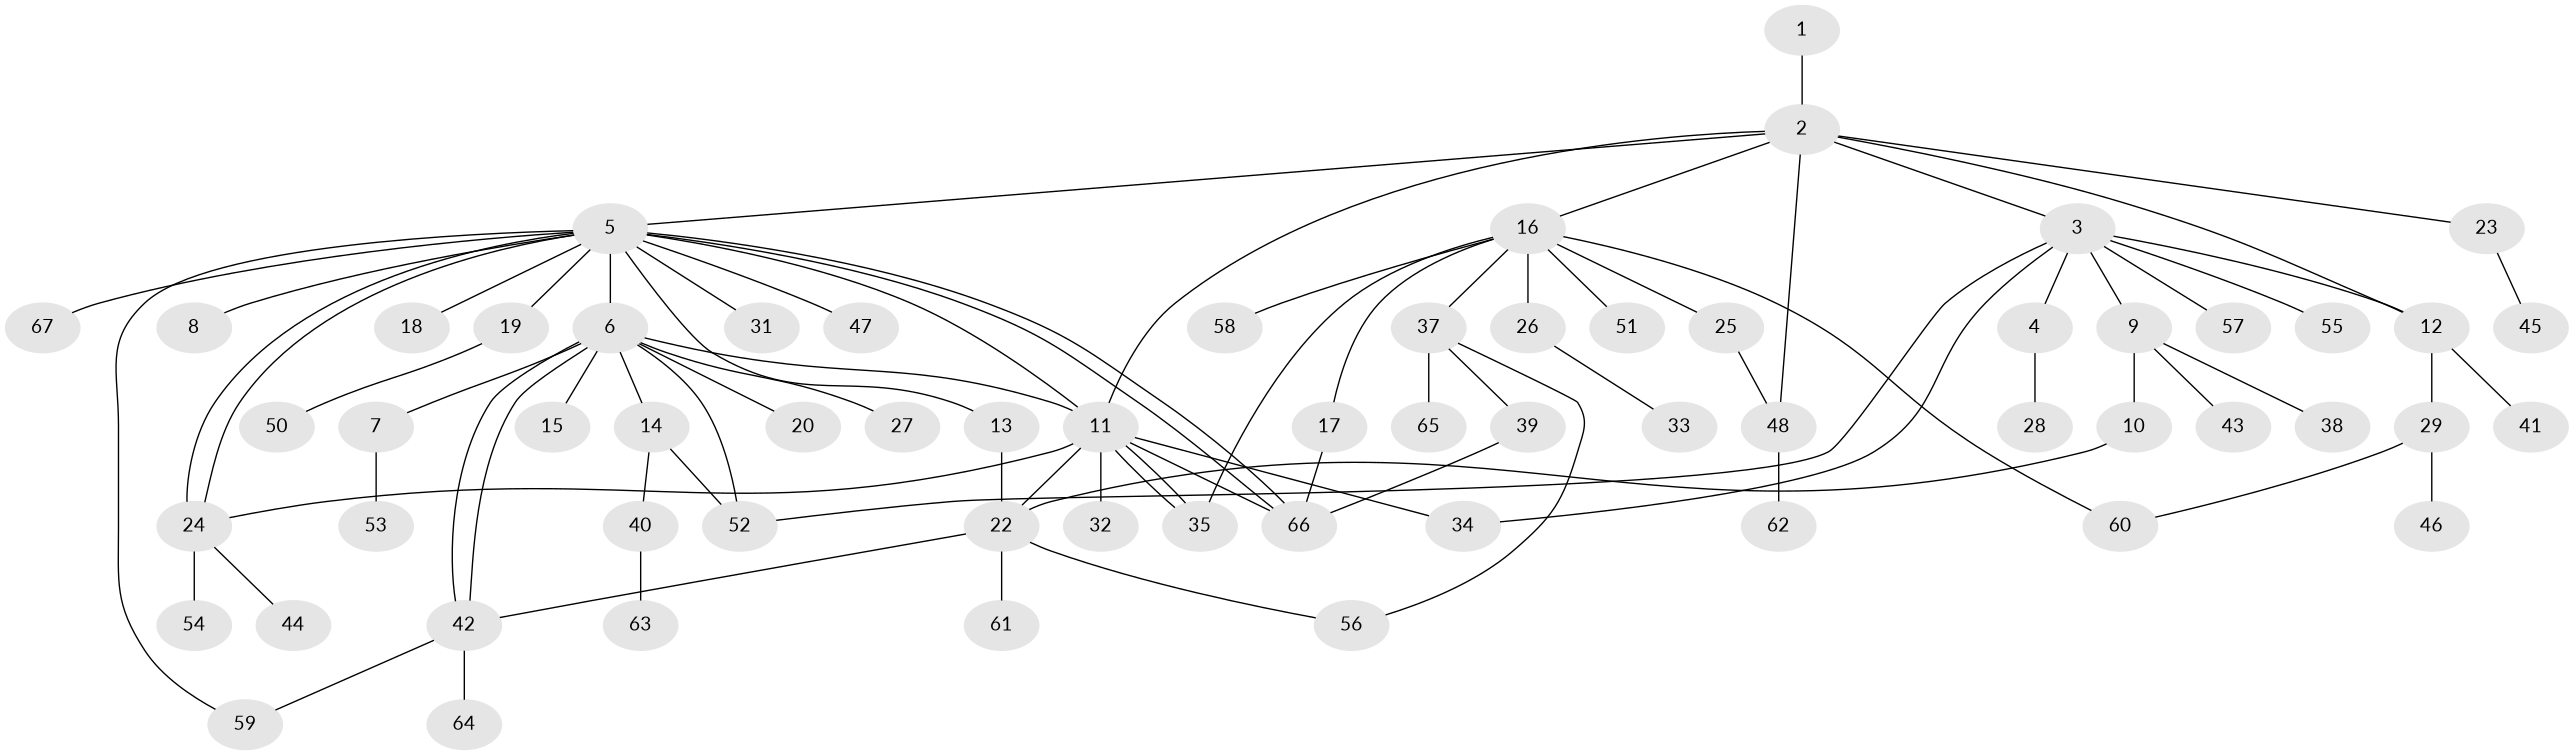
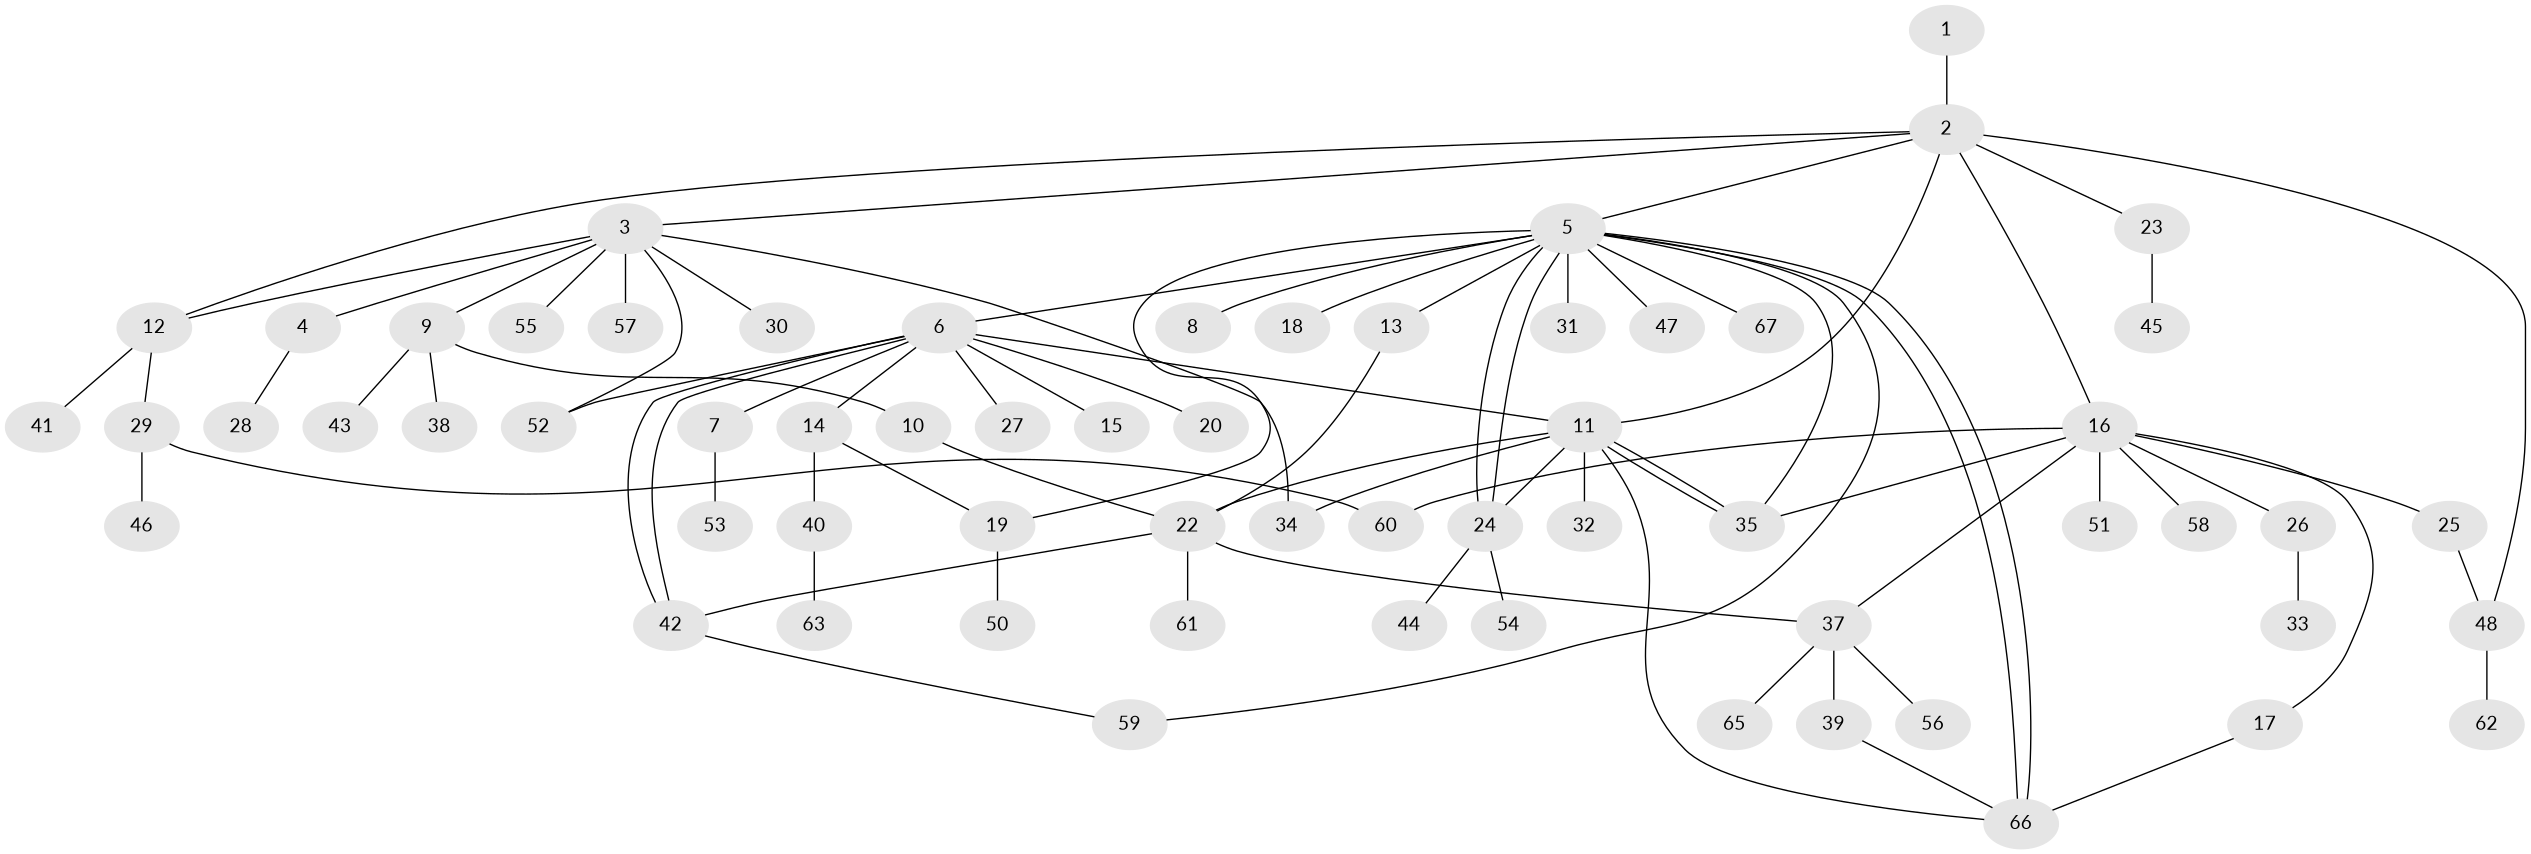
edge "5" -- "11": now "5" -- "35"
node "30": added
edge "14" -- "52": now "14" -- "19"
edge "22" -- "56": now "22" -- "37"
node "64": removed
